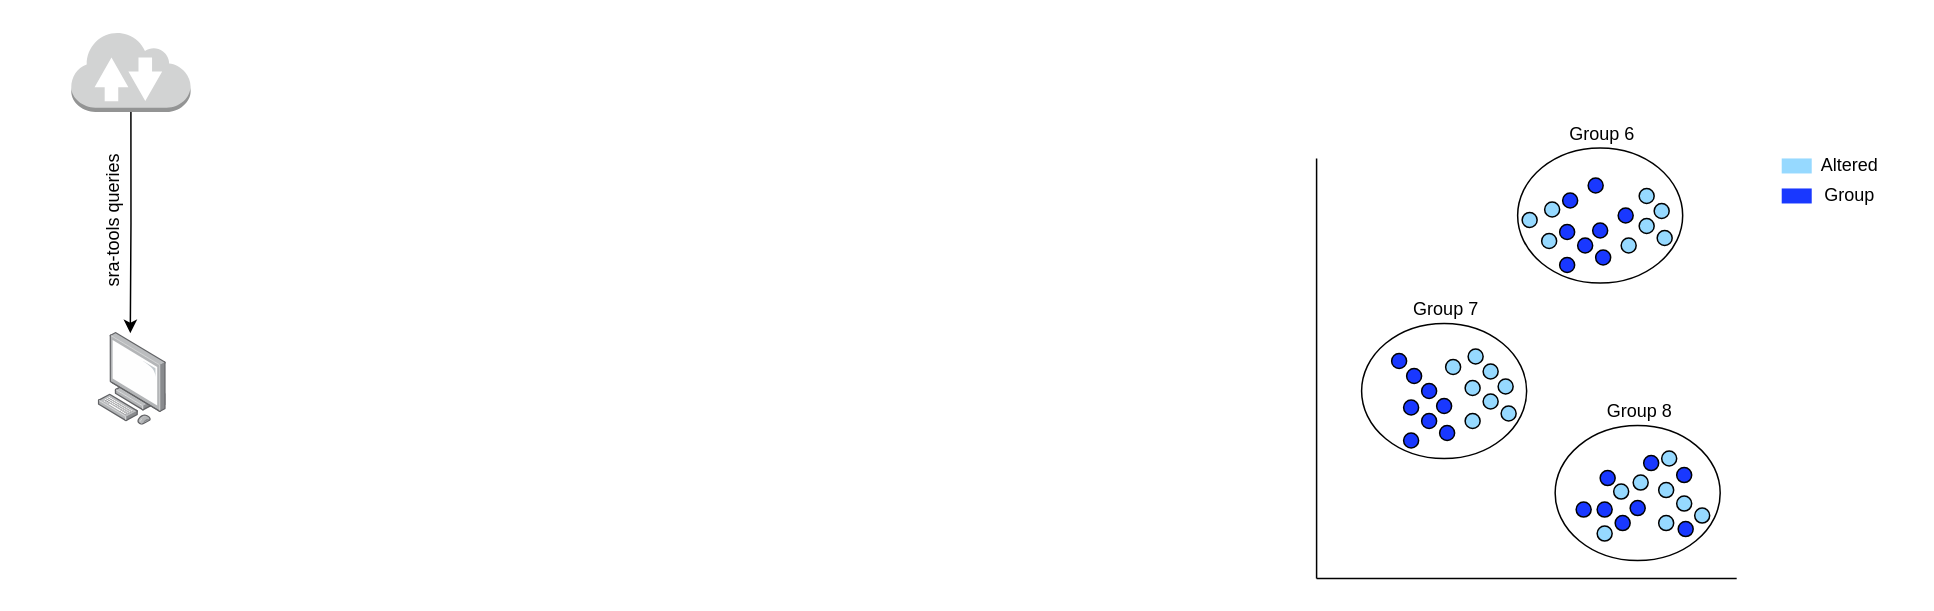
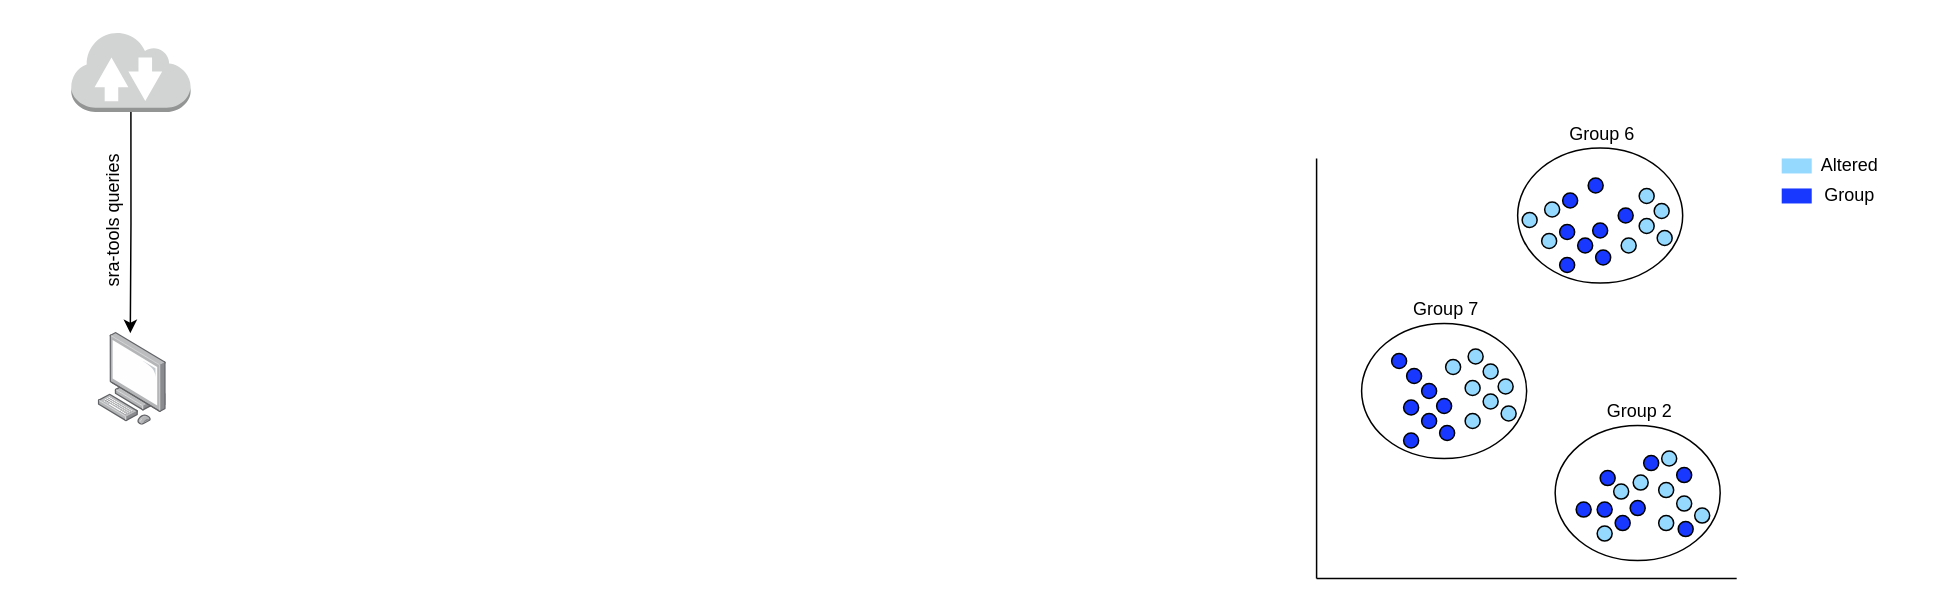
node "Group 8": label "Group 8" -> "Group 2"
